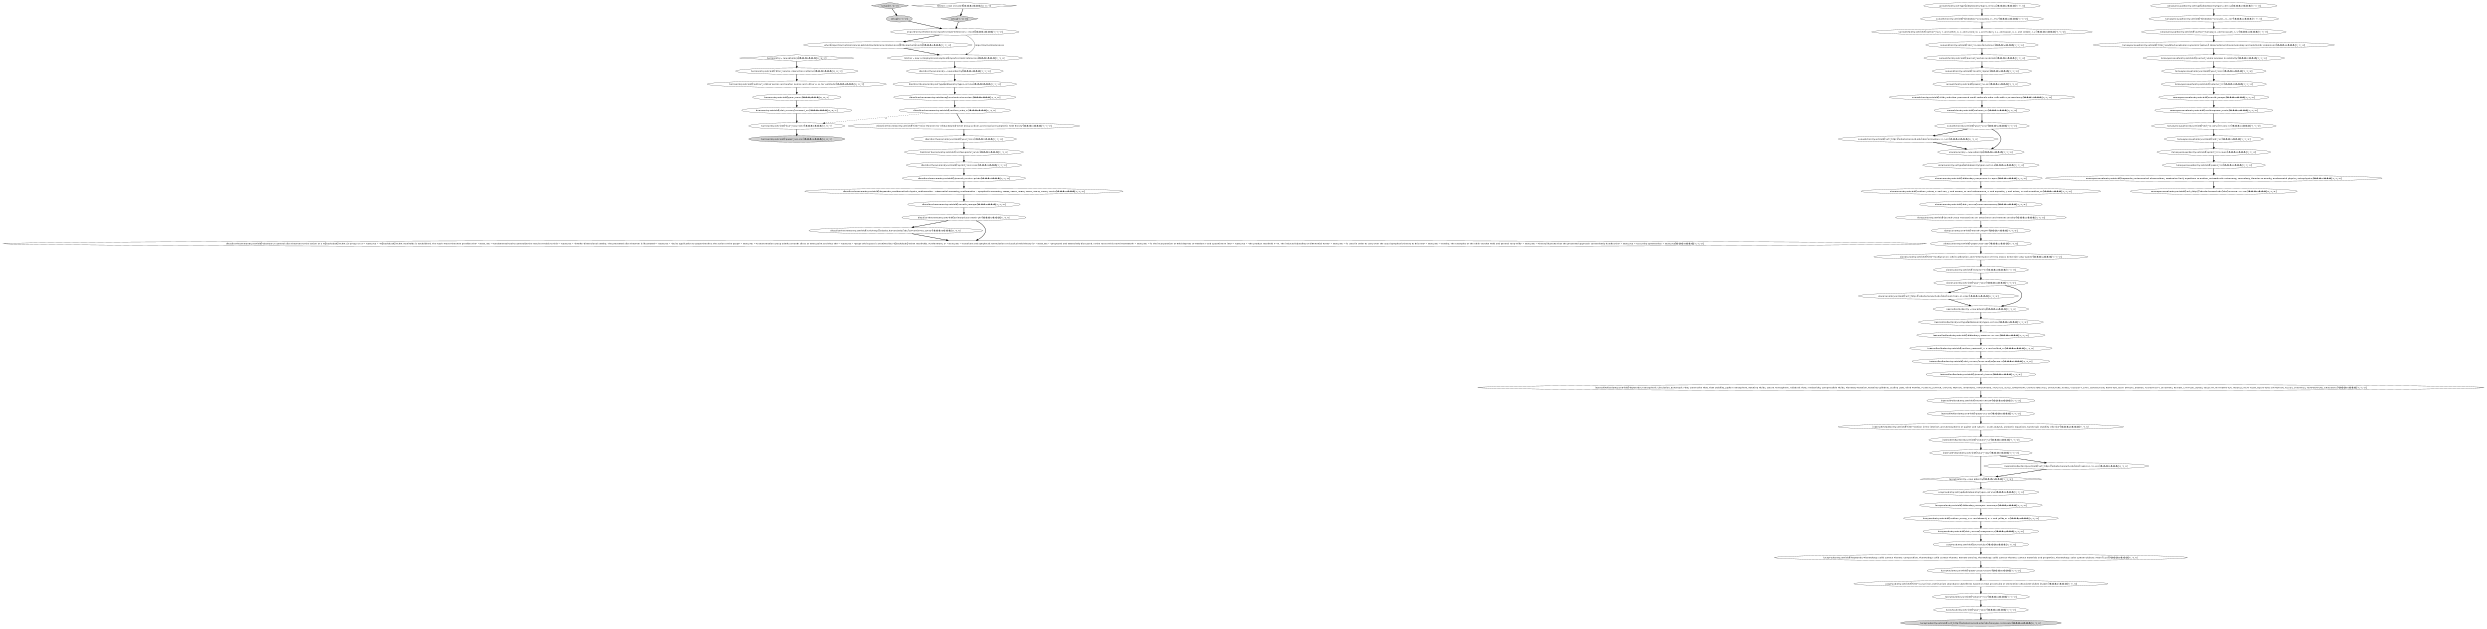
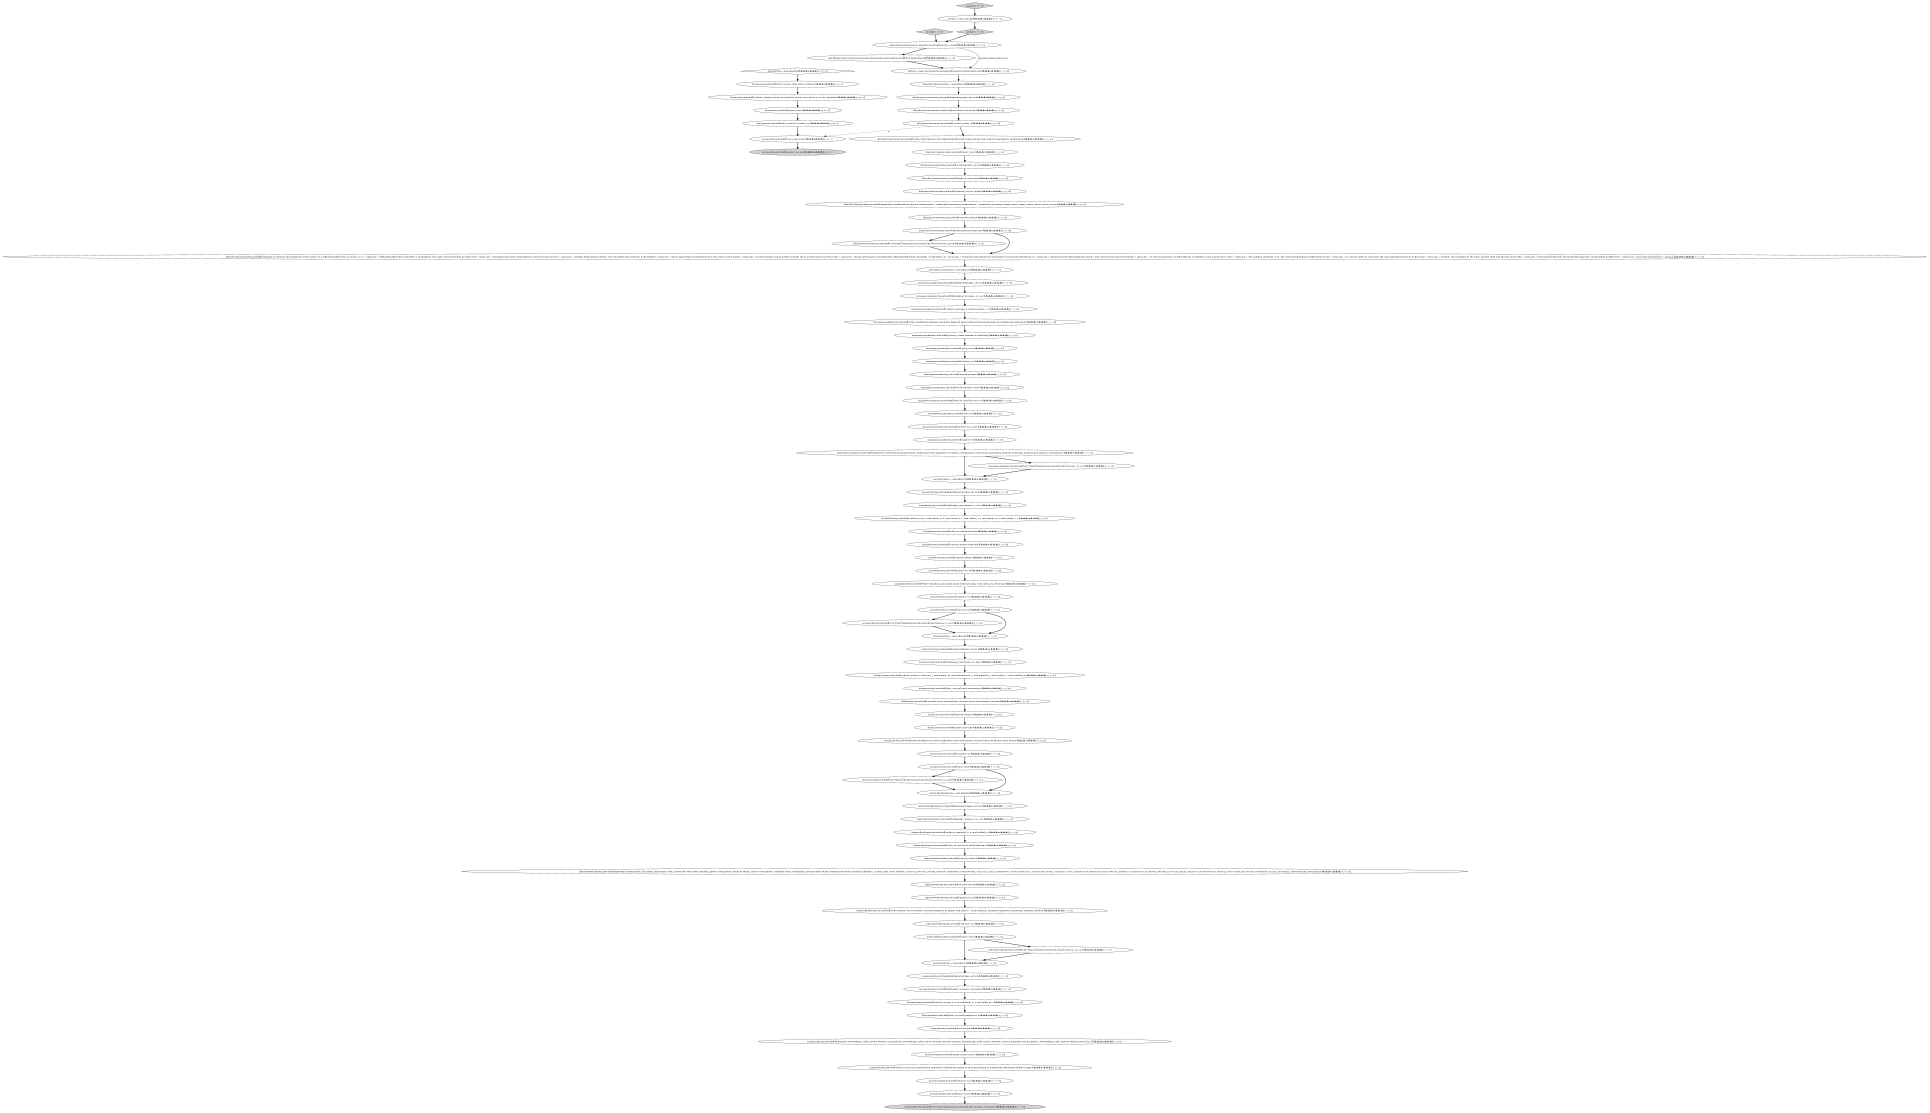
node "fetcher = new CrossRef()@@@3@@@['0', '0', '1']": shape diamond -> ellipse
edge "setUp['0', '0', '1']" -> "setUp['0', '1', '0']": now "setUp['0', '0', '1']" -> "fetcher = new CrossRef()@@@3@@@['0', '0', '1']"
node "setUp['0', '1', '0']": shape ellipse -> diamond
node "famaeyMcGaughEntry = new BibEntry()@@@20@@@['1', '1', '0']": added
node "sunWelchEntry = new BibEntry()@@@36@@@['1', '1', '0']": added
node "luceyPaulEntry = new BibEntry()@@@73@@@['1', '1', '0']": shape diamond -> ellipse
